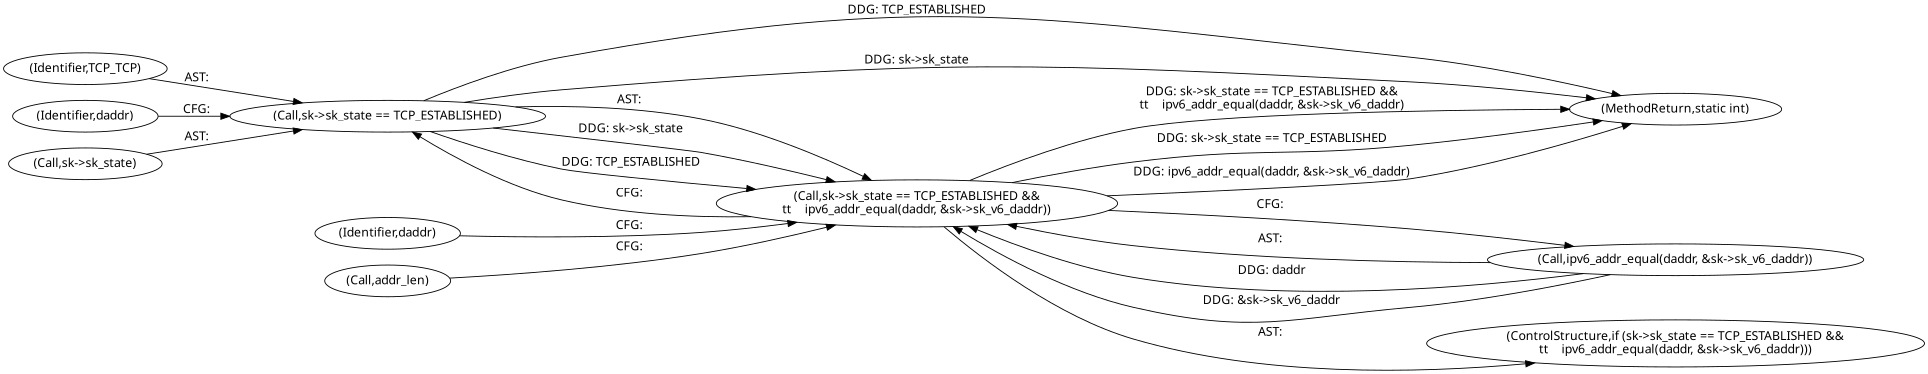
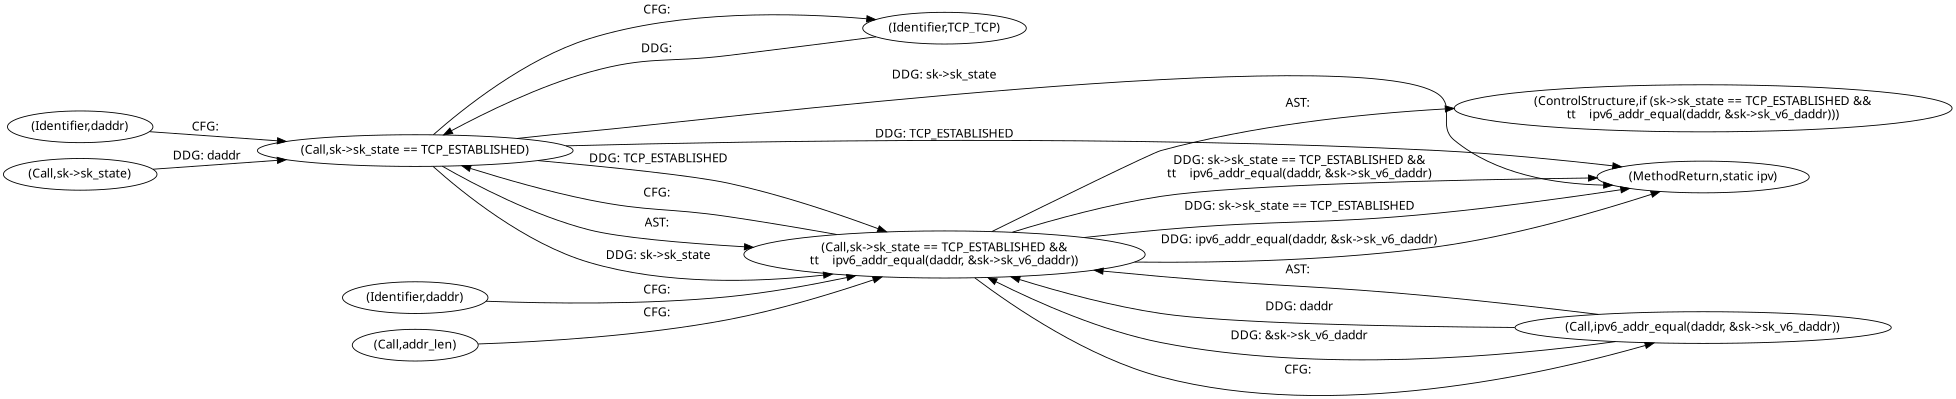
edge "(Call,sk->sk_state == TCP_ESTABLISHED)" -> "(Identifier,TCP_TCP)": added, label "CFG:"
edge "(Identifier,TCP_TCP)" -> "(Call,sk->sk_state == TCP_ESTABLISHED)": label "AST: " -> "DDG: "
node "(MethodReturn,static int)": label "(MethodReturn,static int)" -> "(MethodReturn,static ipv)"
edge "(Call,sk->sk_state)" -> "(Call,sk->sk_state == TCP_ESTABLISHED)": label "AST: " -> "DDG: daddr"
